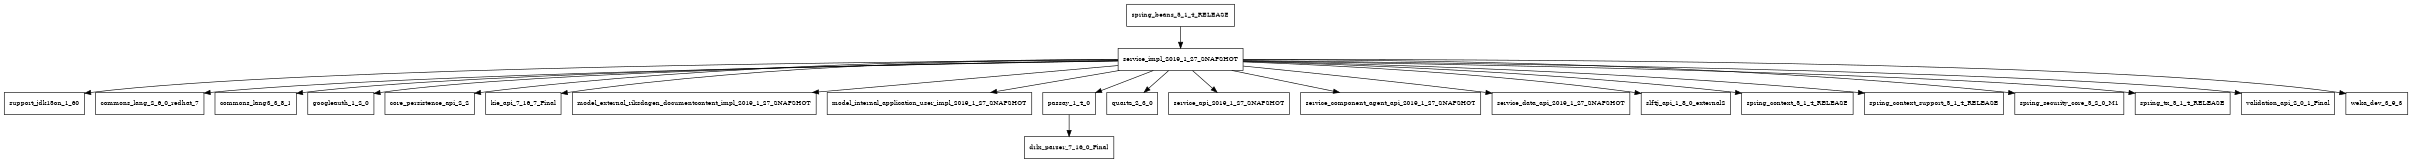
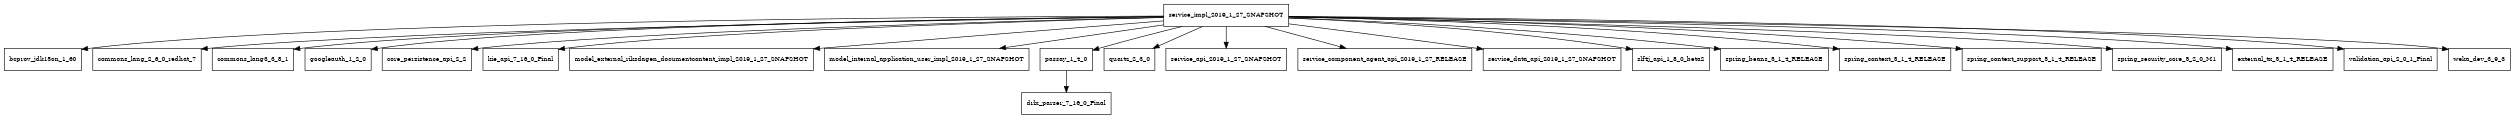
edge "spring_beans_5_1_4_RELEASE" -> "service_impl_2019_1_27_SNAPSHOT": reversed
node "support_jdk15on_1_60": label "support_jdk15on_1_60" -> "bcprov_jdk15on_1_60"
node "kie_api_7_16_7_Final": label "kie_api_7_16_7_Final" -> "kie_api_7_16_0_Final"
node "service_component_agent_api_2019_1_27_SNAPSHOT": label "service_component_agent_api_2019_1_27_SNAPSHOT" -> "service_component_agent_api_2019_1_27_RELEASE"
node "slf4j_api_1_8_0_external2": label "slf4j_api_1_8_0_external2" -> "slf4j_api_1_8_0_beta2"
node "spring_tx_5_1_4_RELEASE": label "spring_tx_5_1_4_RELEASE" -> "external_tx_5_1_4_RELEASE"
